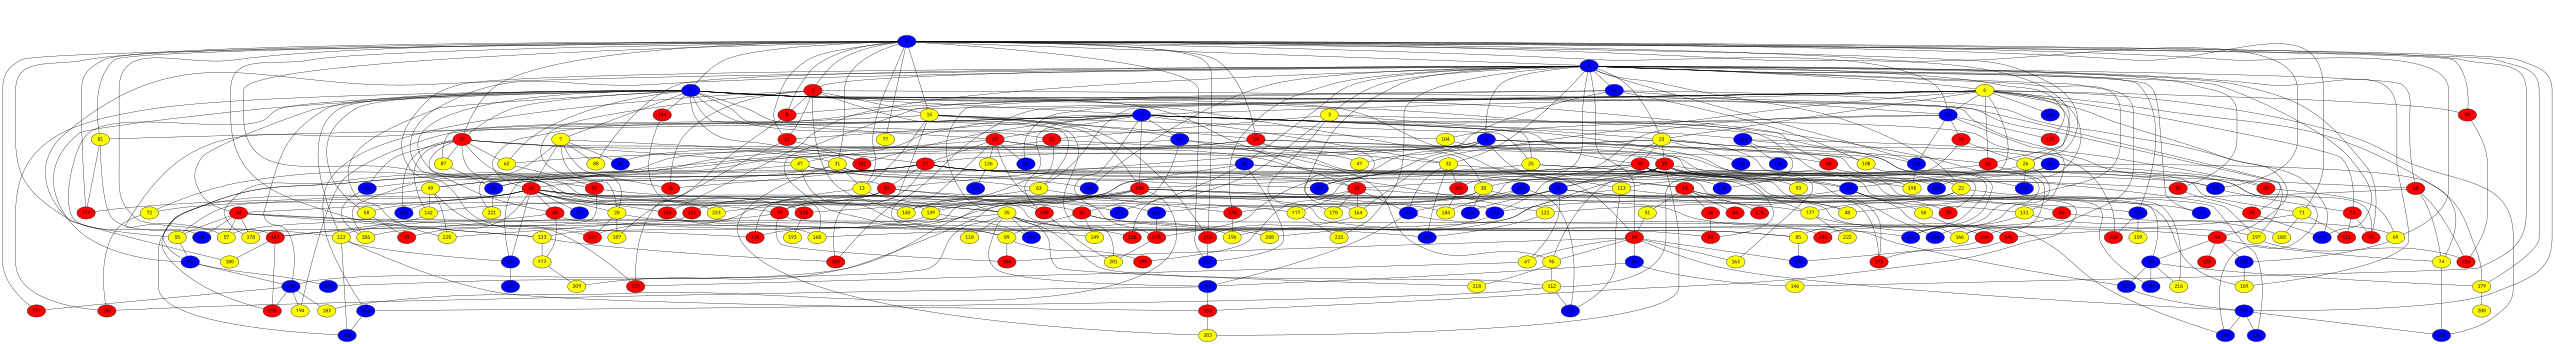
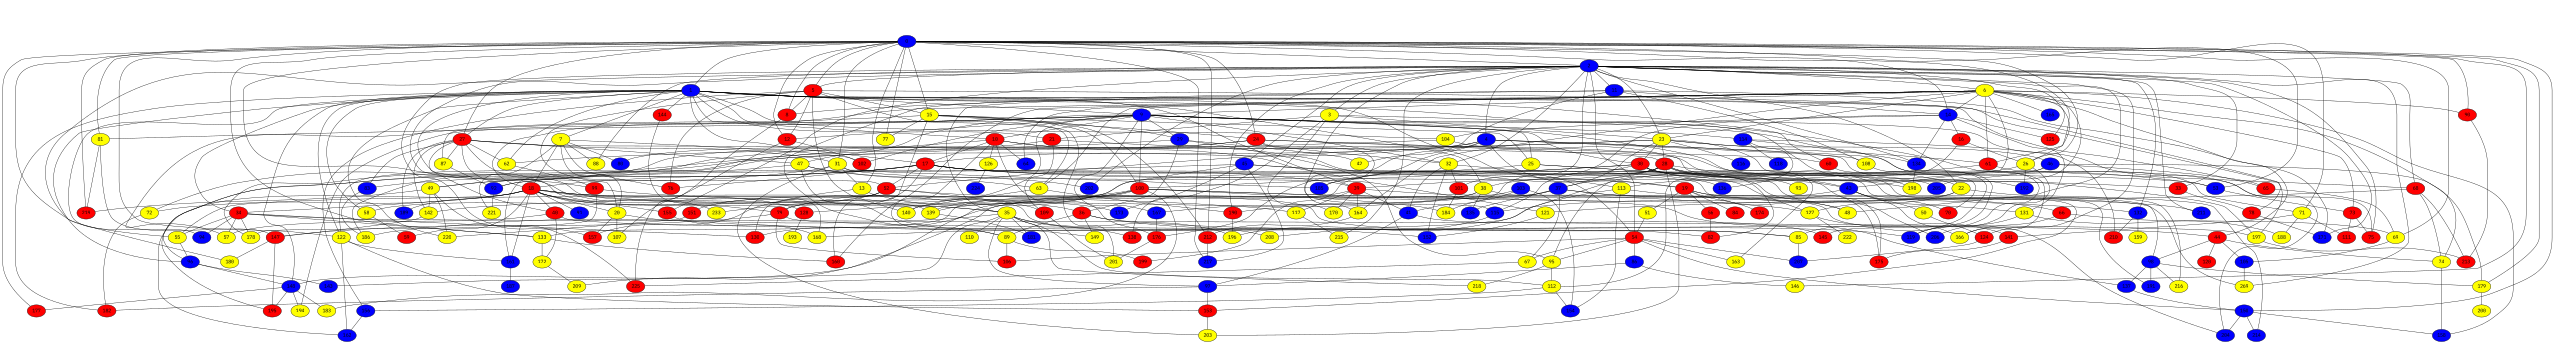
edge "15" -- "13": now "15" -- "77"
edge "139" -- "122": now "104" -- "122"
node "169": label "169" -> "269"
